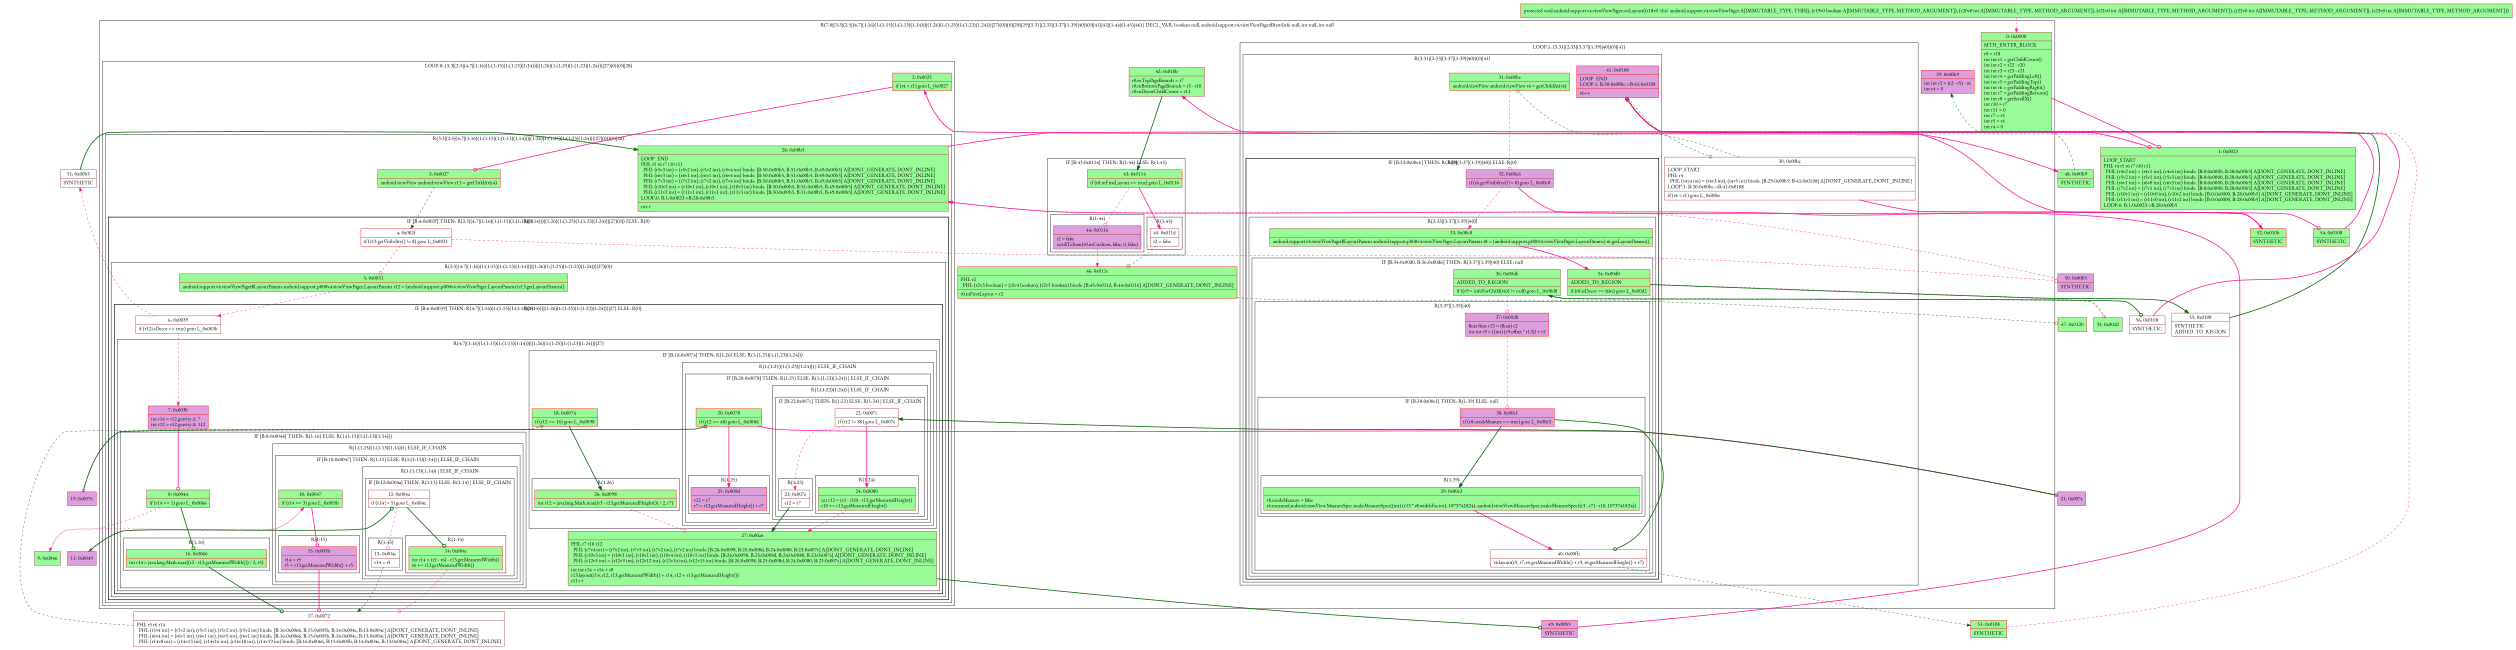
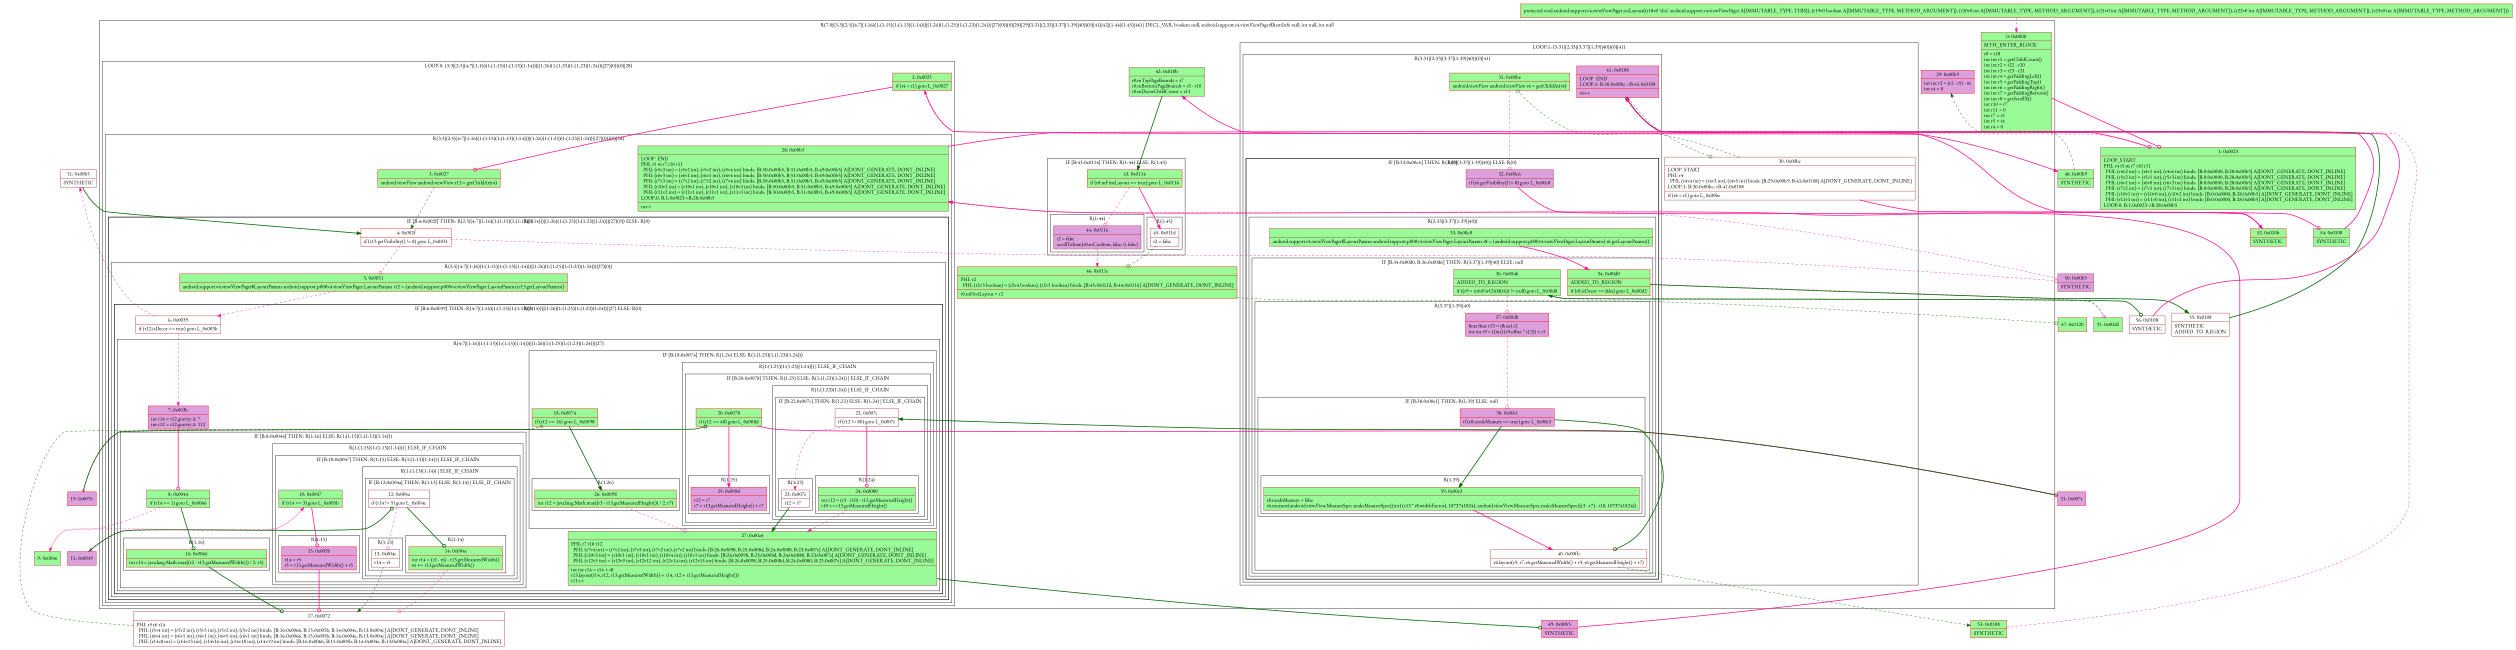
edge "51: 0x00b5" -> "28: 0x00b5": now "51: 0x00b5" -> "4: 0x002f"
edge "32: 0x00c6" -> "33: 0x00c8": removed
edge "22: 0x007c" -> "24: 0x0080": arrowhead normal -> odot
cluster "R(1:43)": label "R(1:43)" -> "R(1:13)"
